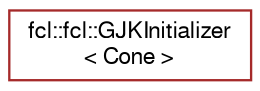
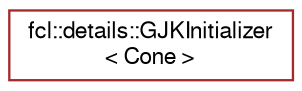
node "fcl::fcl::GJKInitializer < Cone >": label "fcl::fcl::GJKInitializer < Cone >" -> "fcl::details::GJKInitializer < Cone >"
